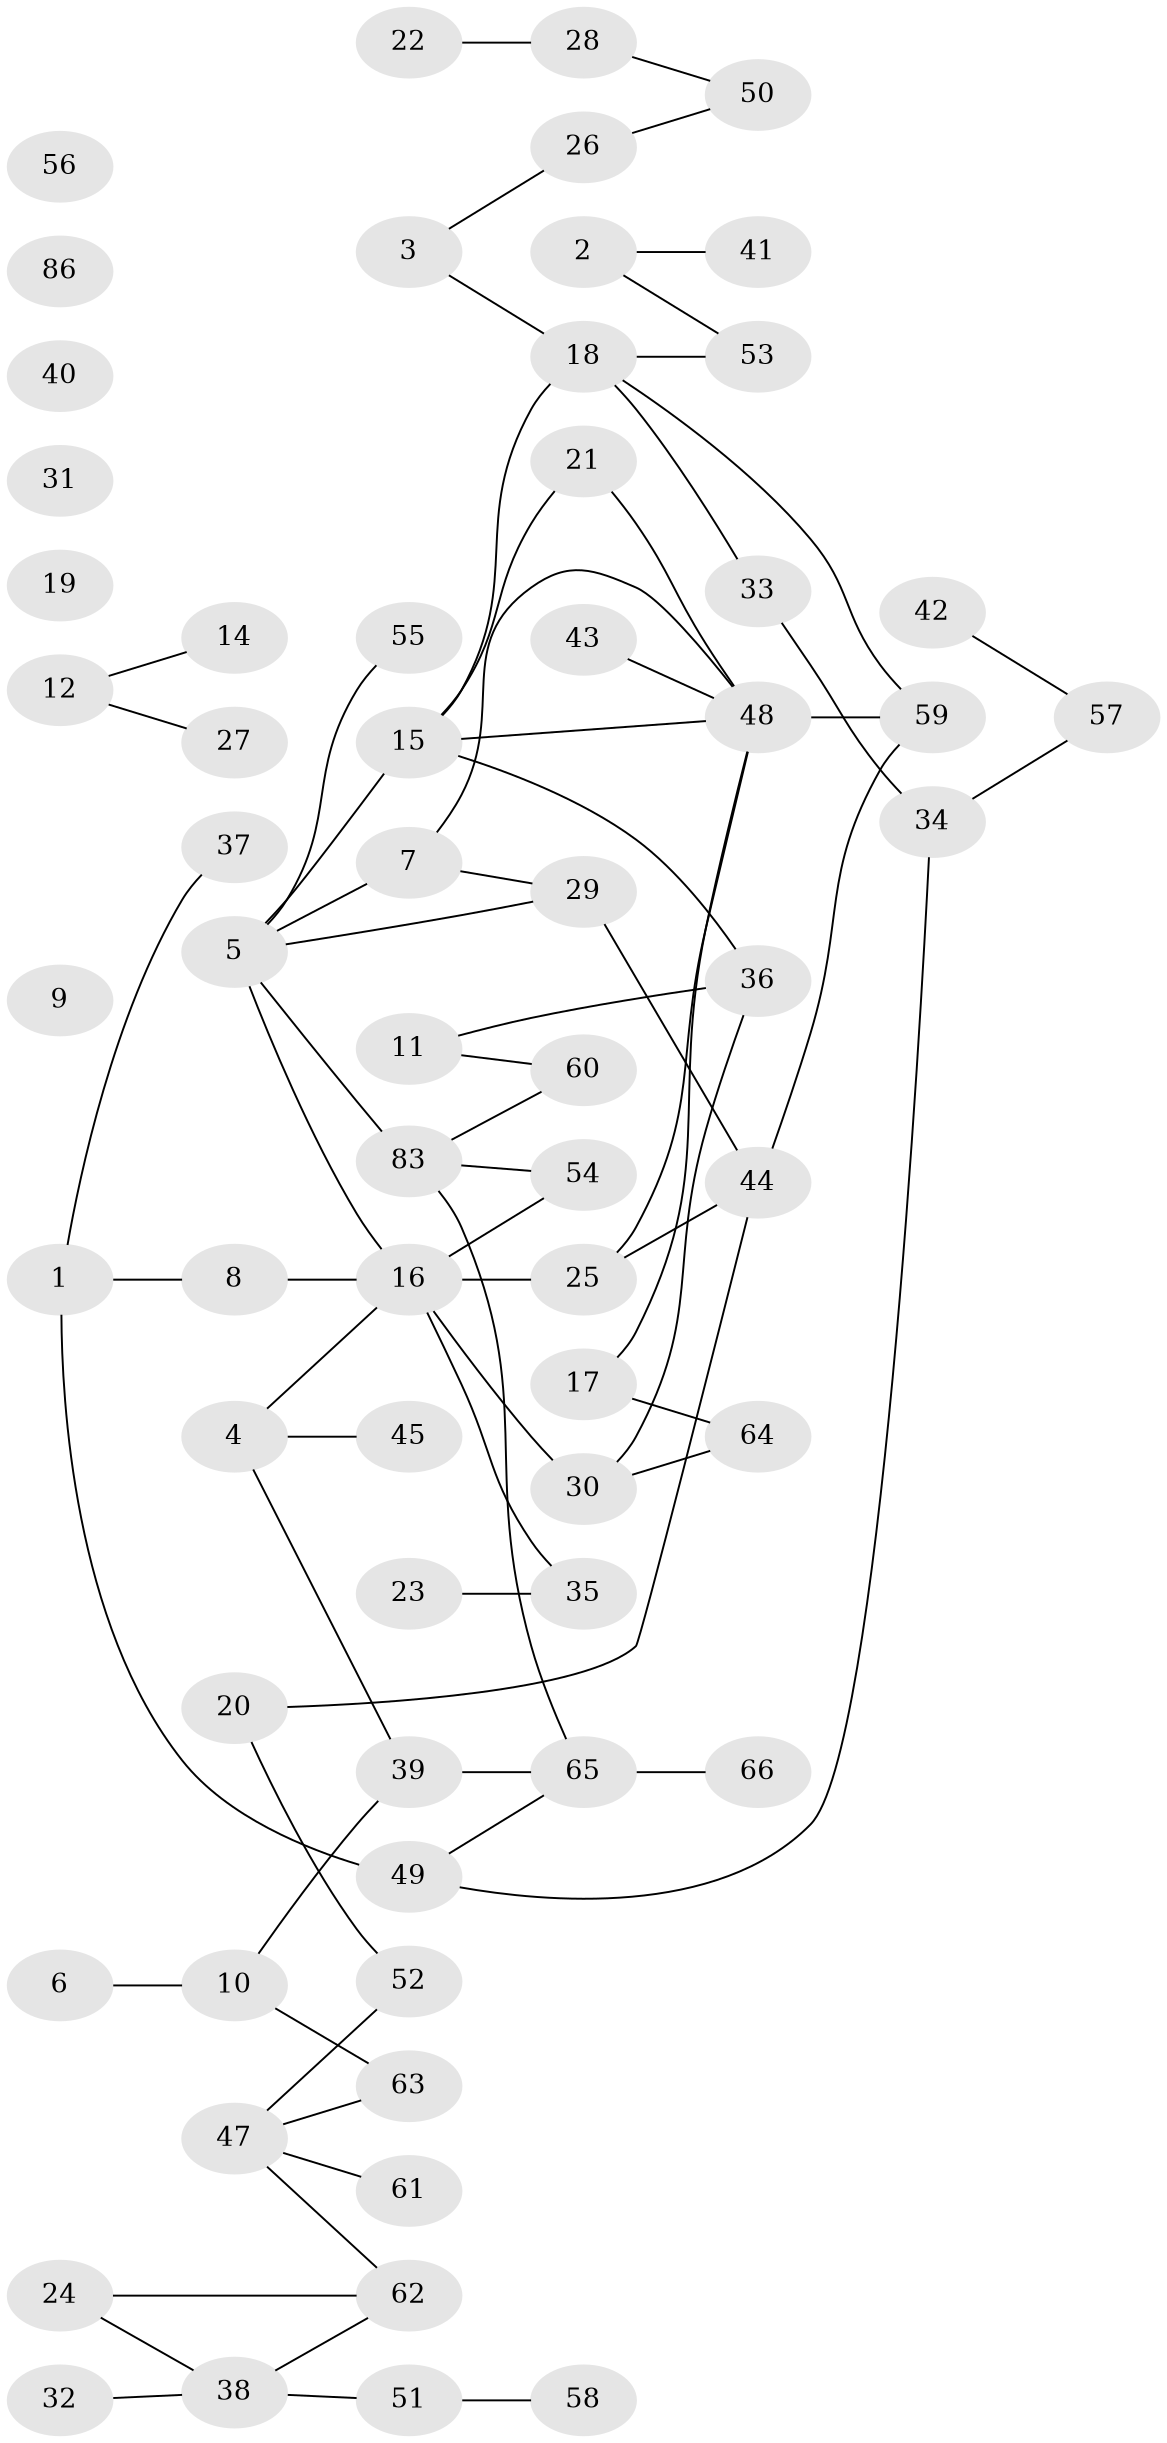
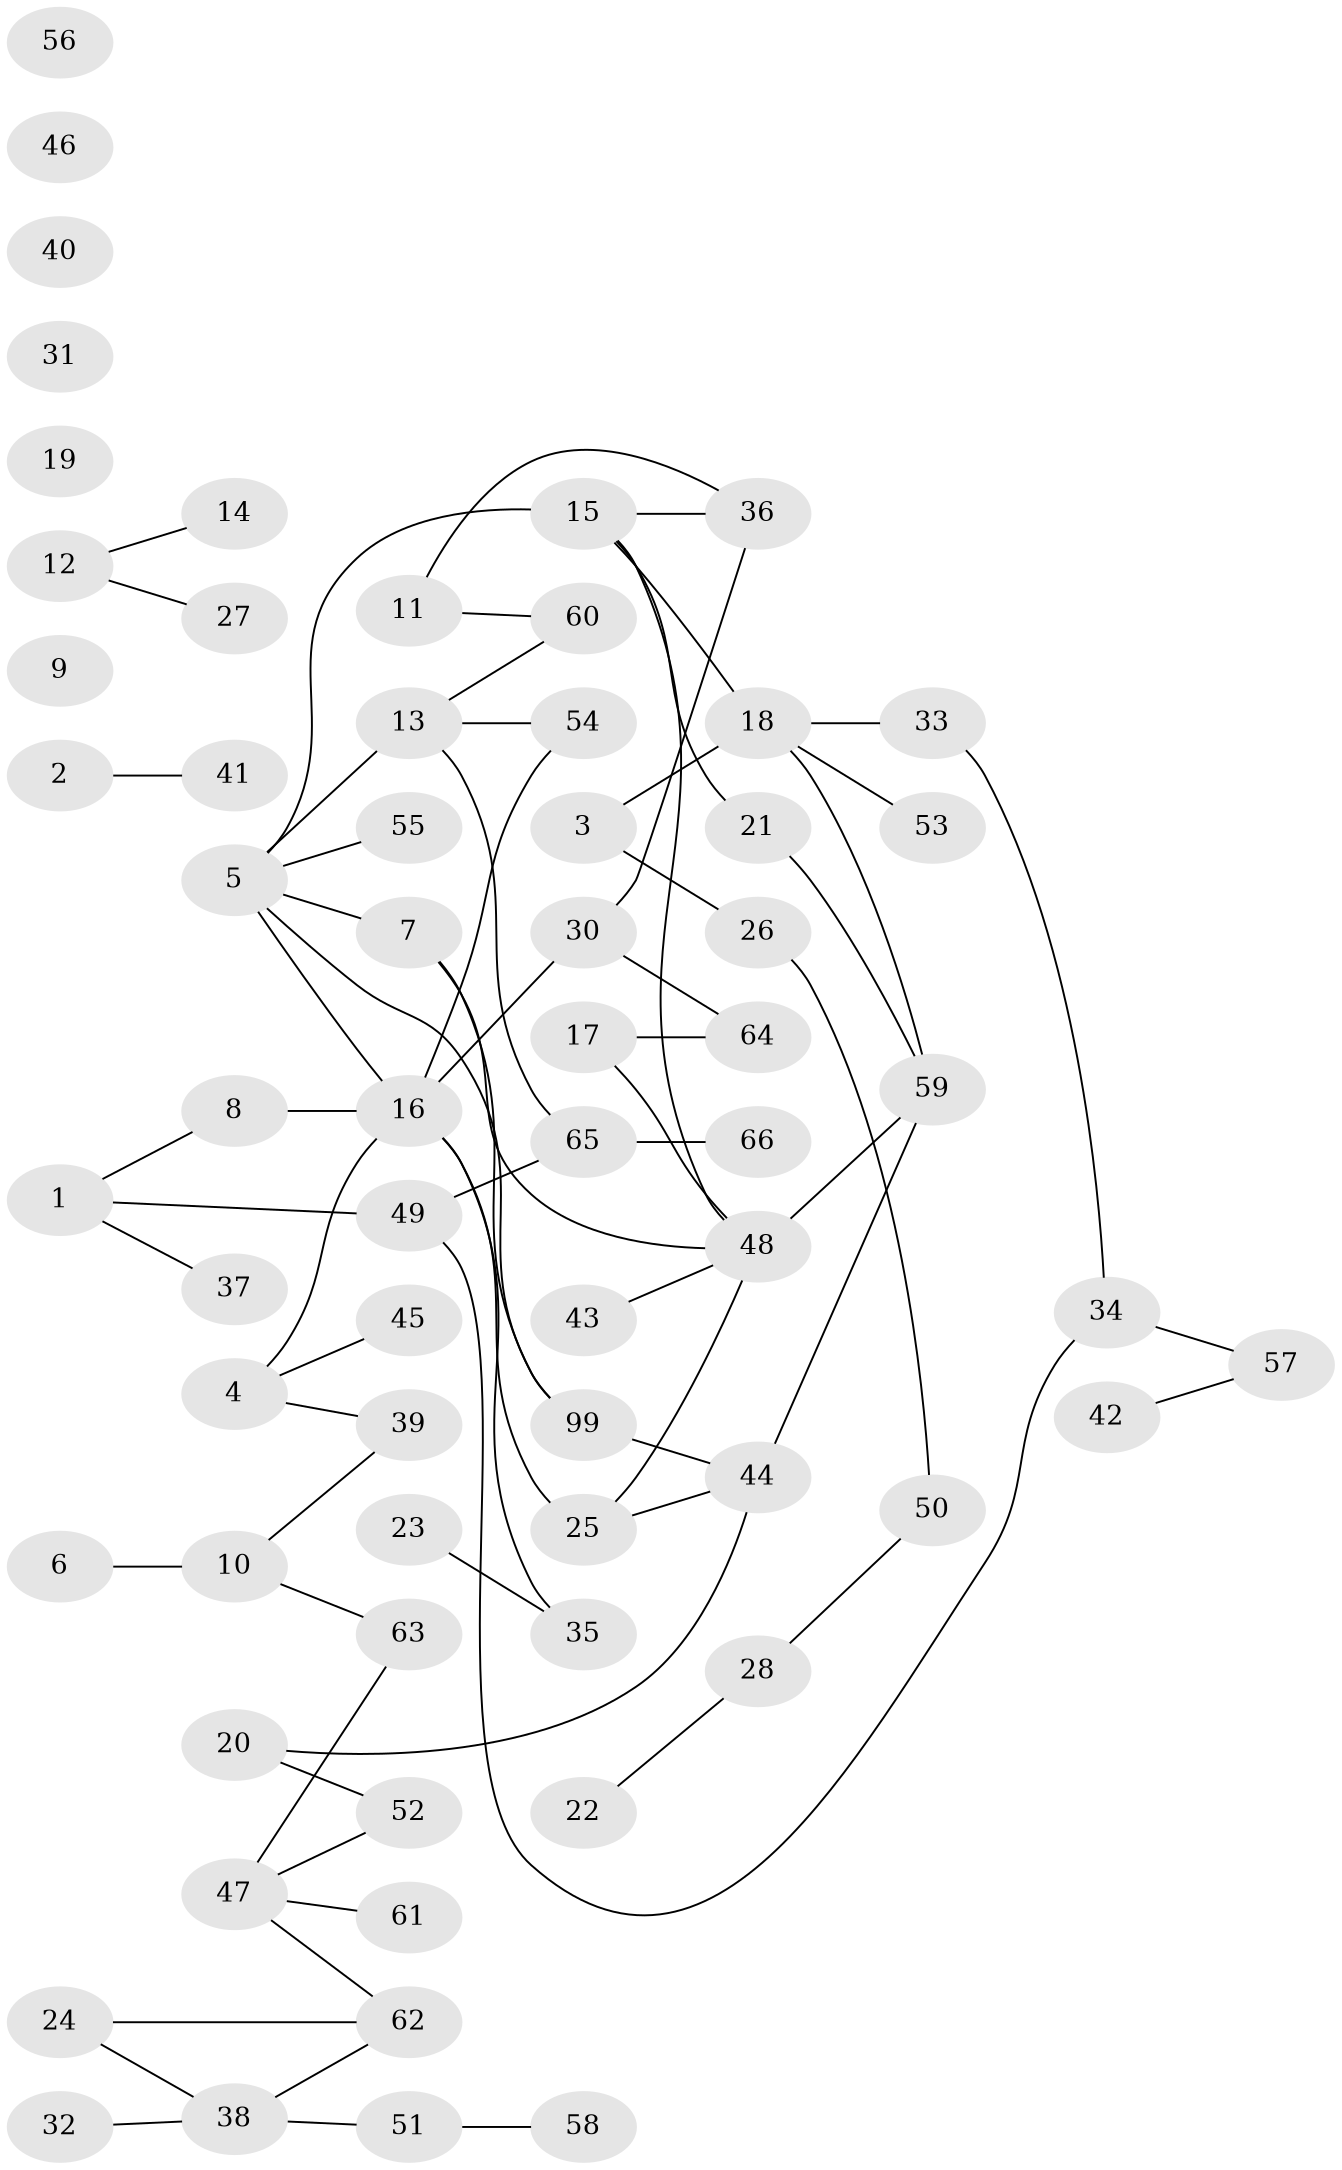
node "86": label "86" -> "46"
edge "2" -- "53": removed
edge "21" -- "48": now "21" -- "59"
node "29": label "29" -> "99"
node "83": label "83" -> "13"
edge "39" -- "65": removed
